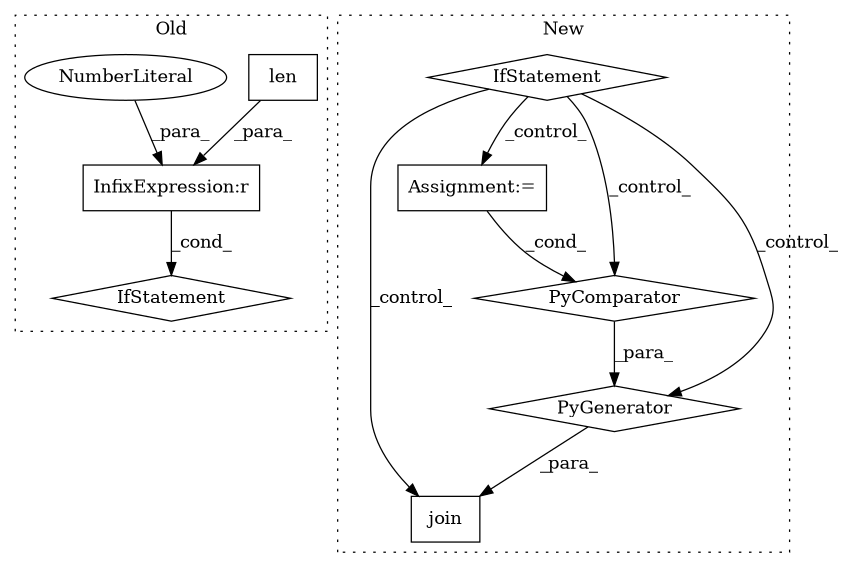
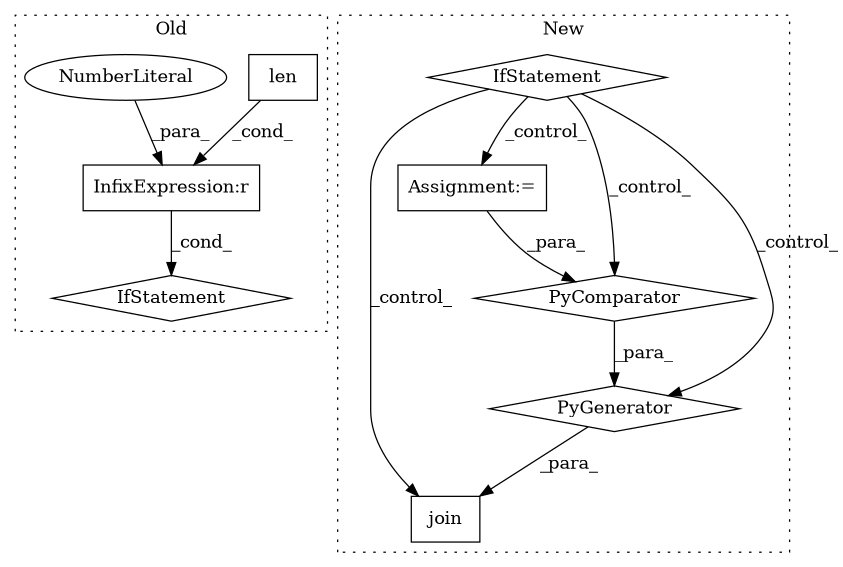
edge "len" -> "InfixExpression:r": label "_para_" -> "_cond_"
edge "Assignment:=" -> "PyComparator": label "_cond_" -> "_para_"
